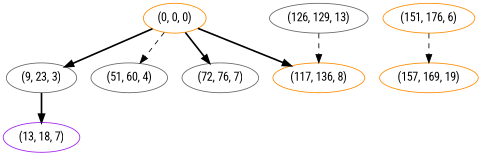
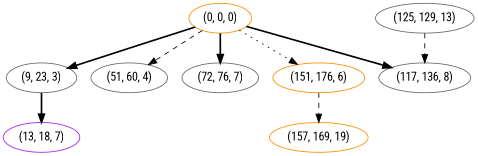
node "(126, 129, 13)": label "(126, 129, 13)" -> "(125, 129, 13)"
edge "(0, 0, 0)" -> "(151, 176, 6)": added
node "(117, 136, 8)": color darkorange -> gray40
